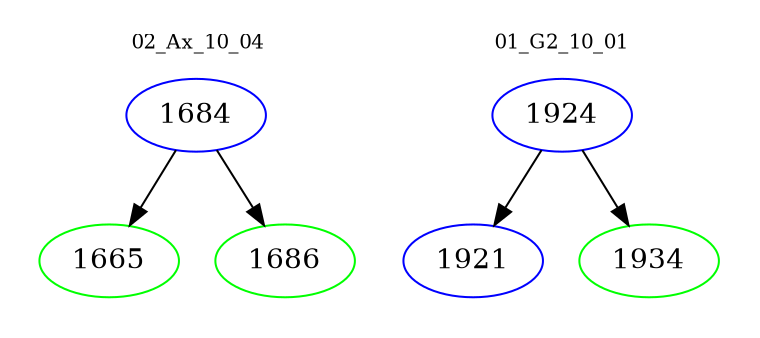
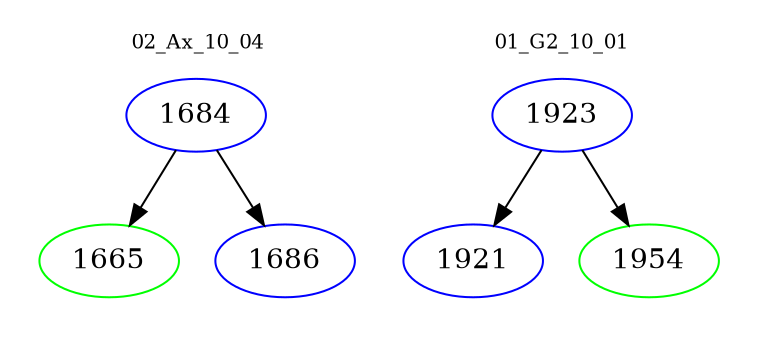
node "1924": label "1924" -> "1923"
node "1686": color green -> blue
node "1934": label "1934" -> "1954"
